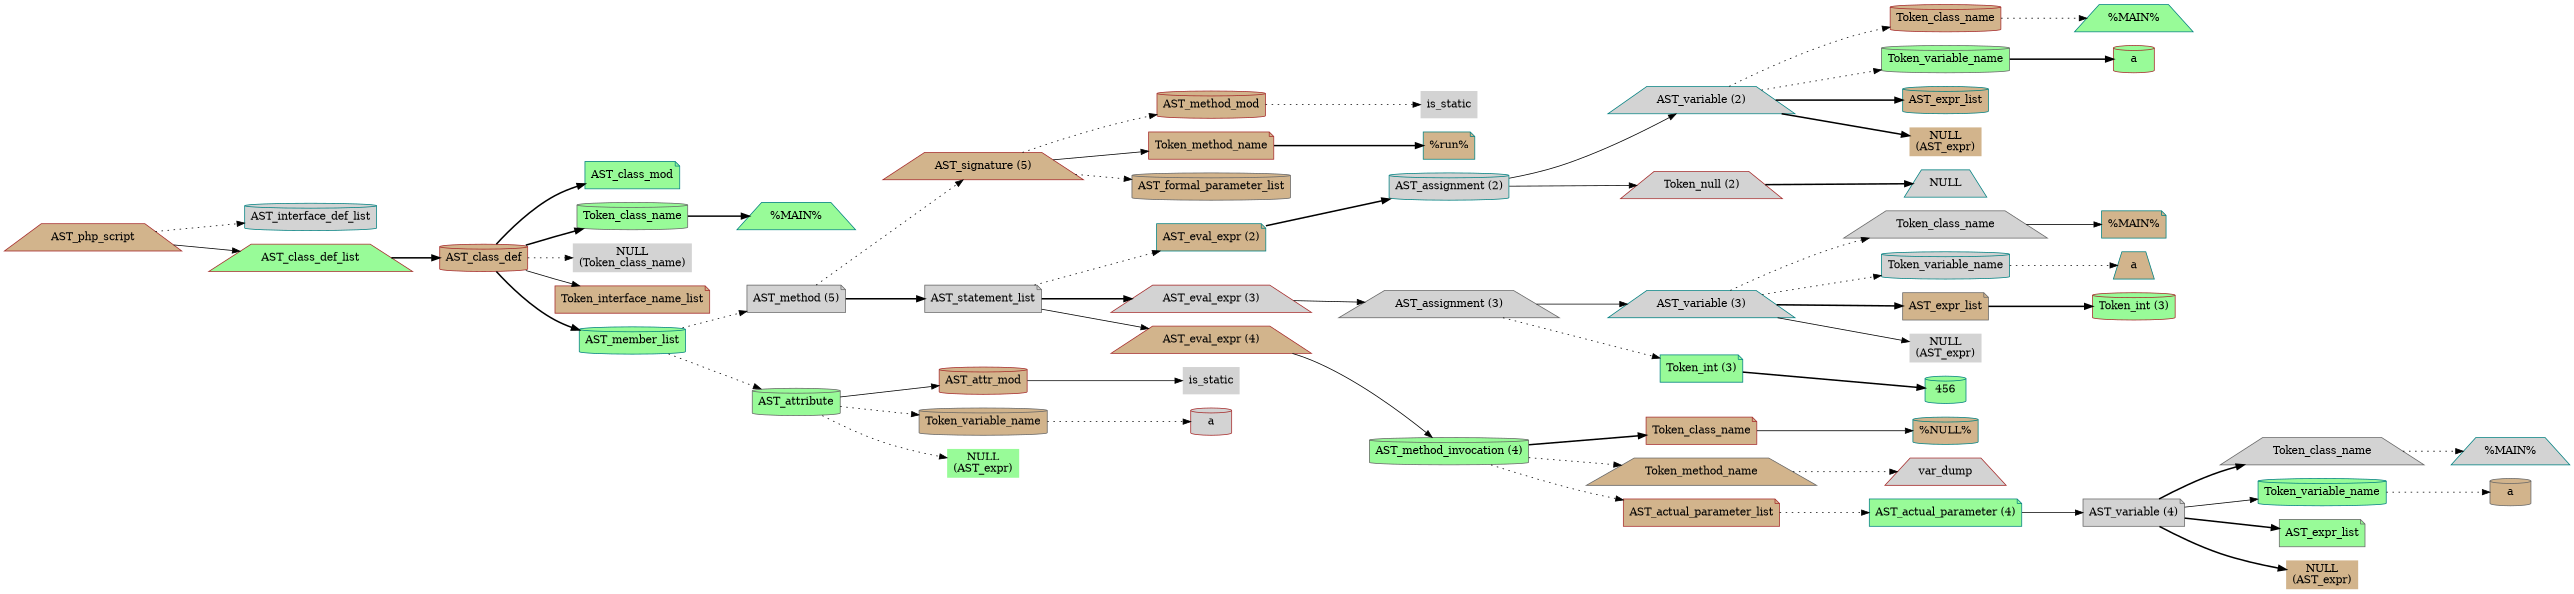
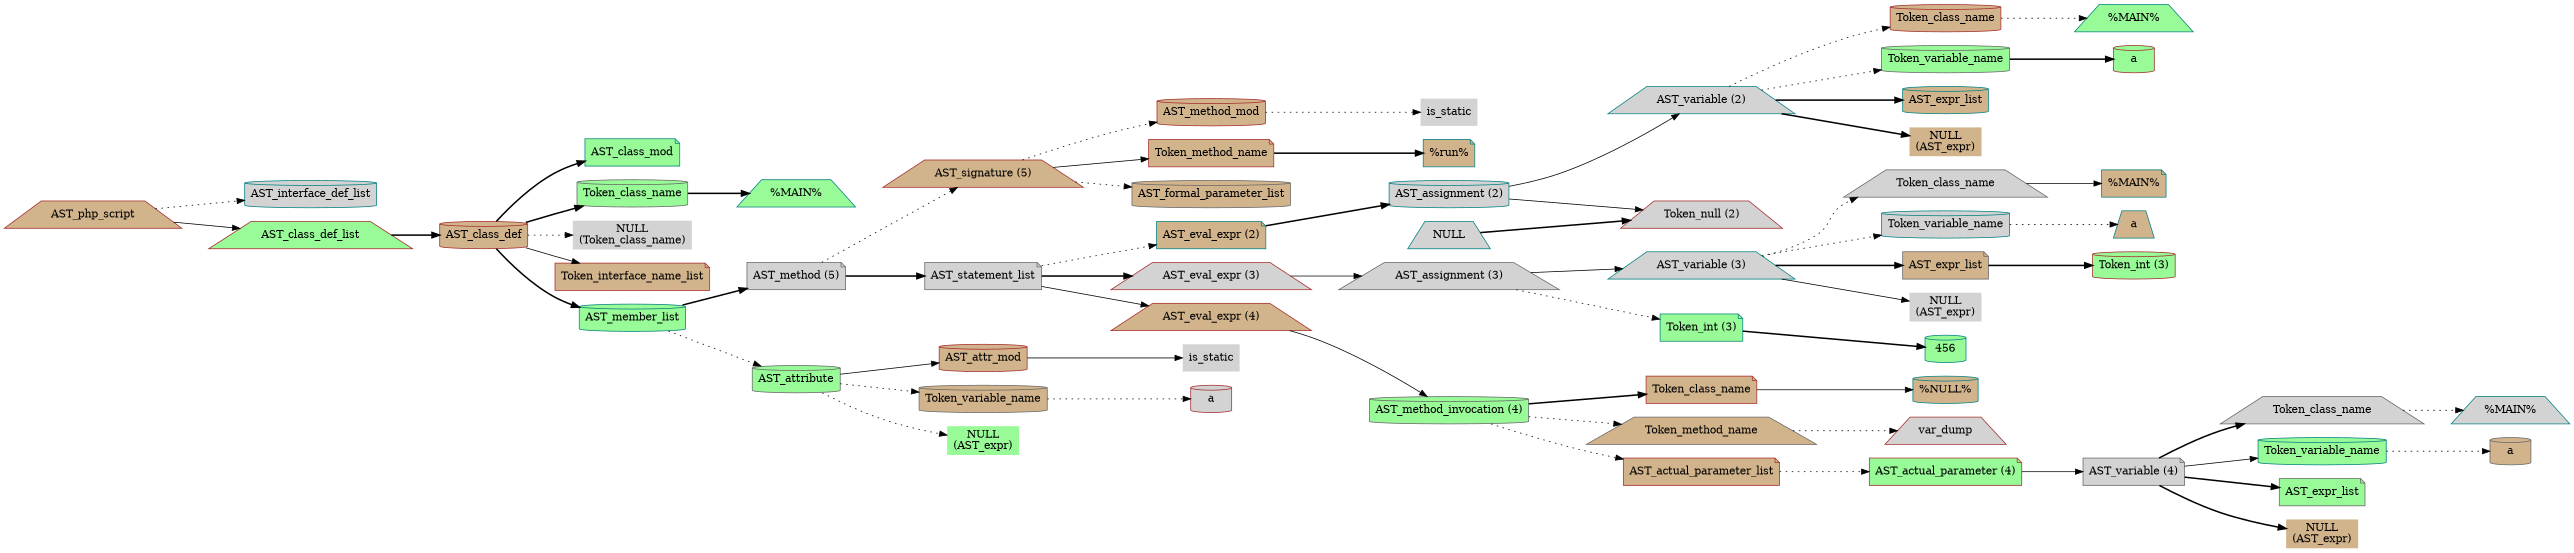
edge "Token_null (2)" -> "NULL": reversed
edge "AST_member_list" -> "AST_method (5)": style dotted -> bold
node "AST_actual_parameter (4)": color teal -> brown
